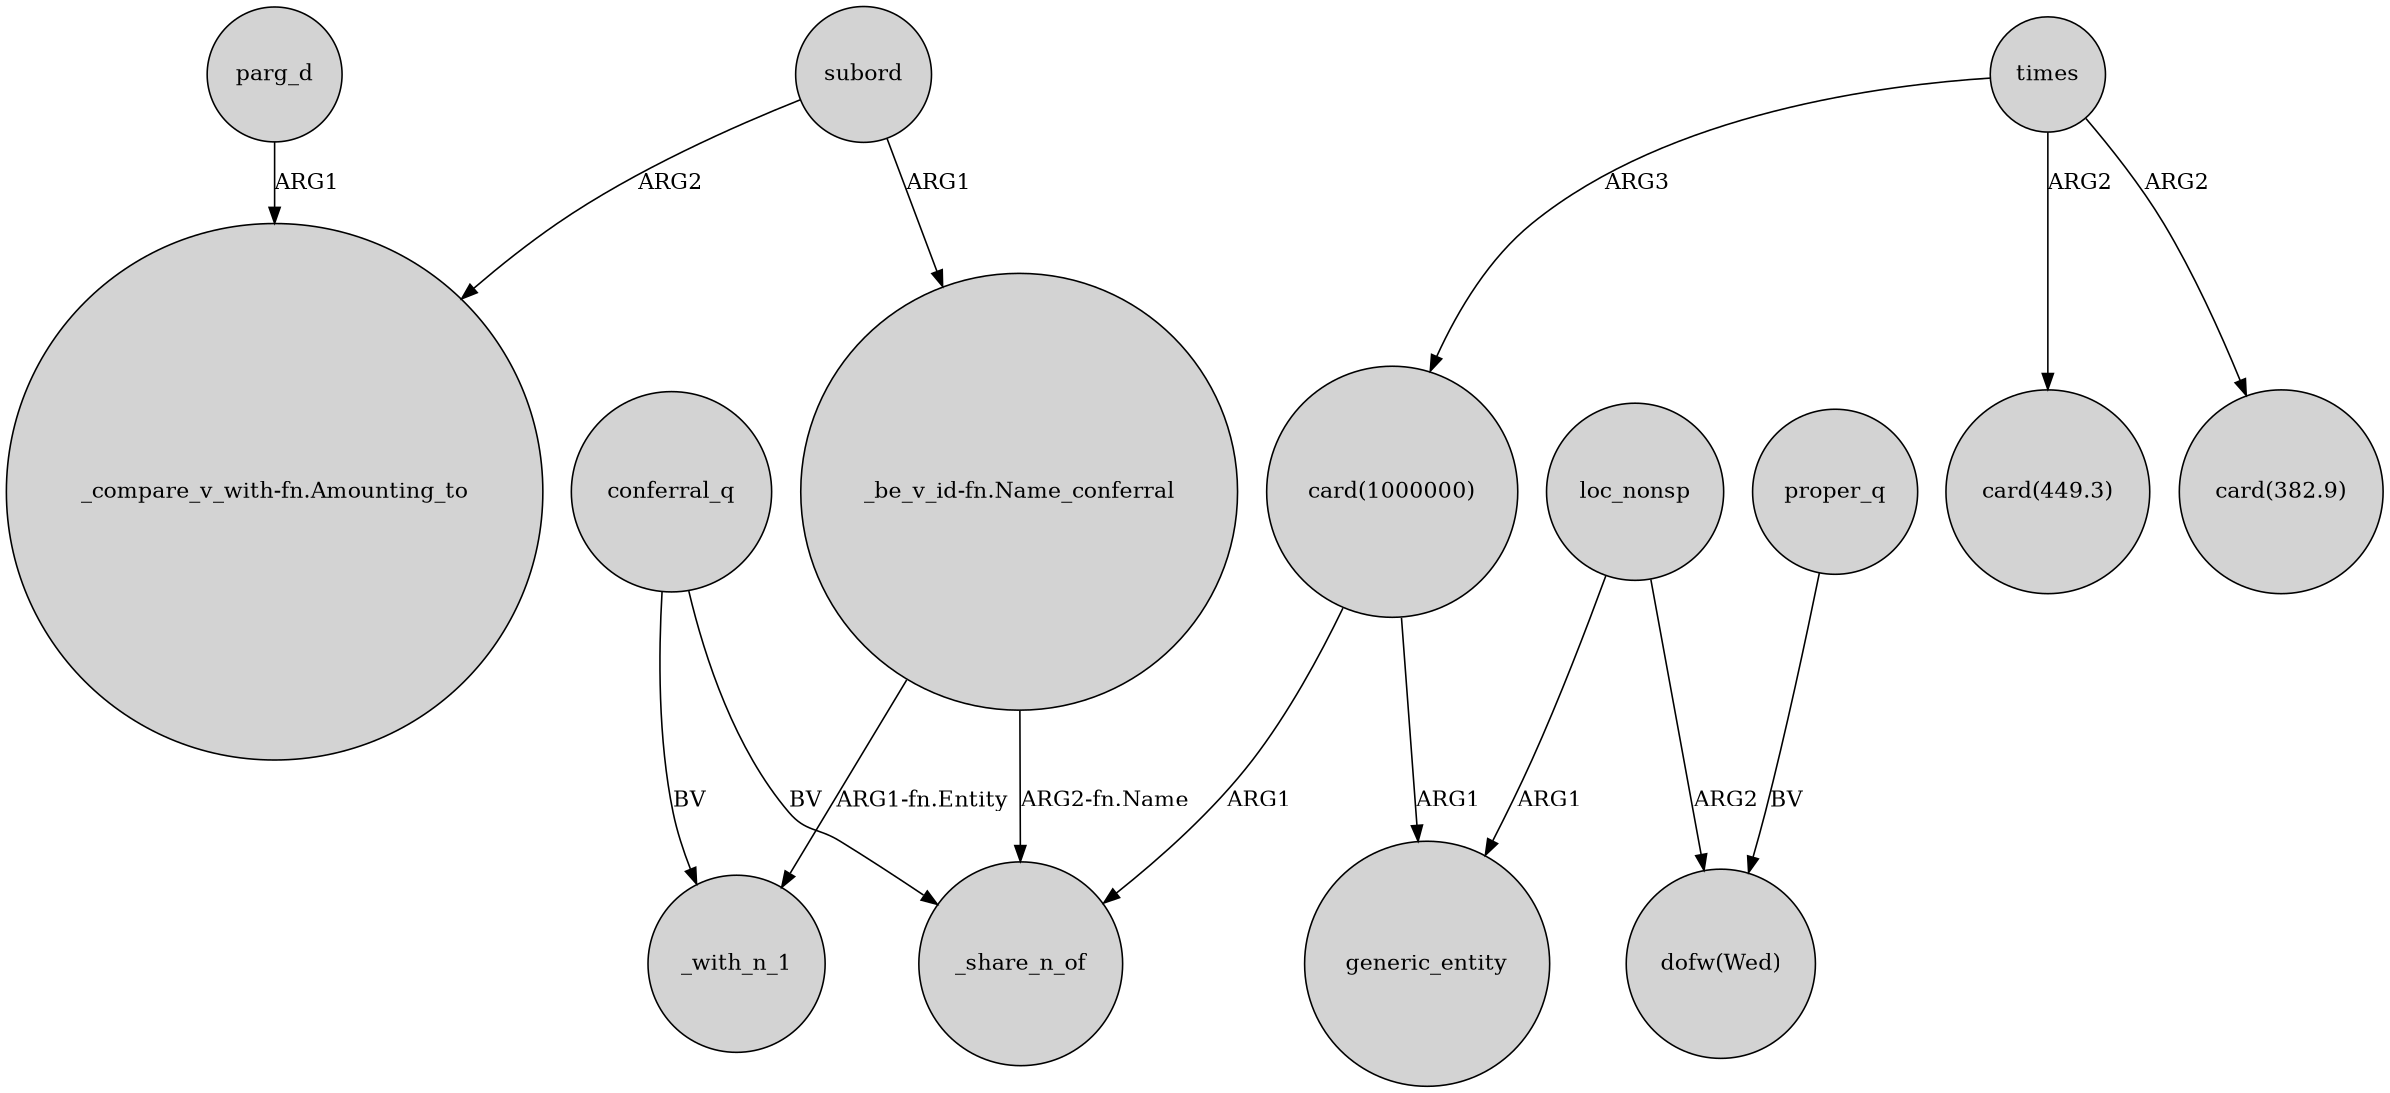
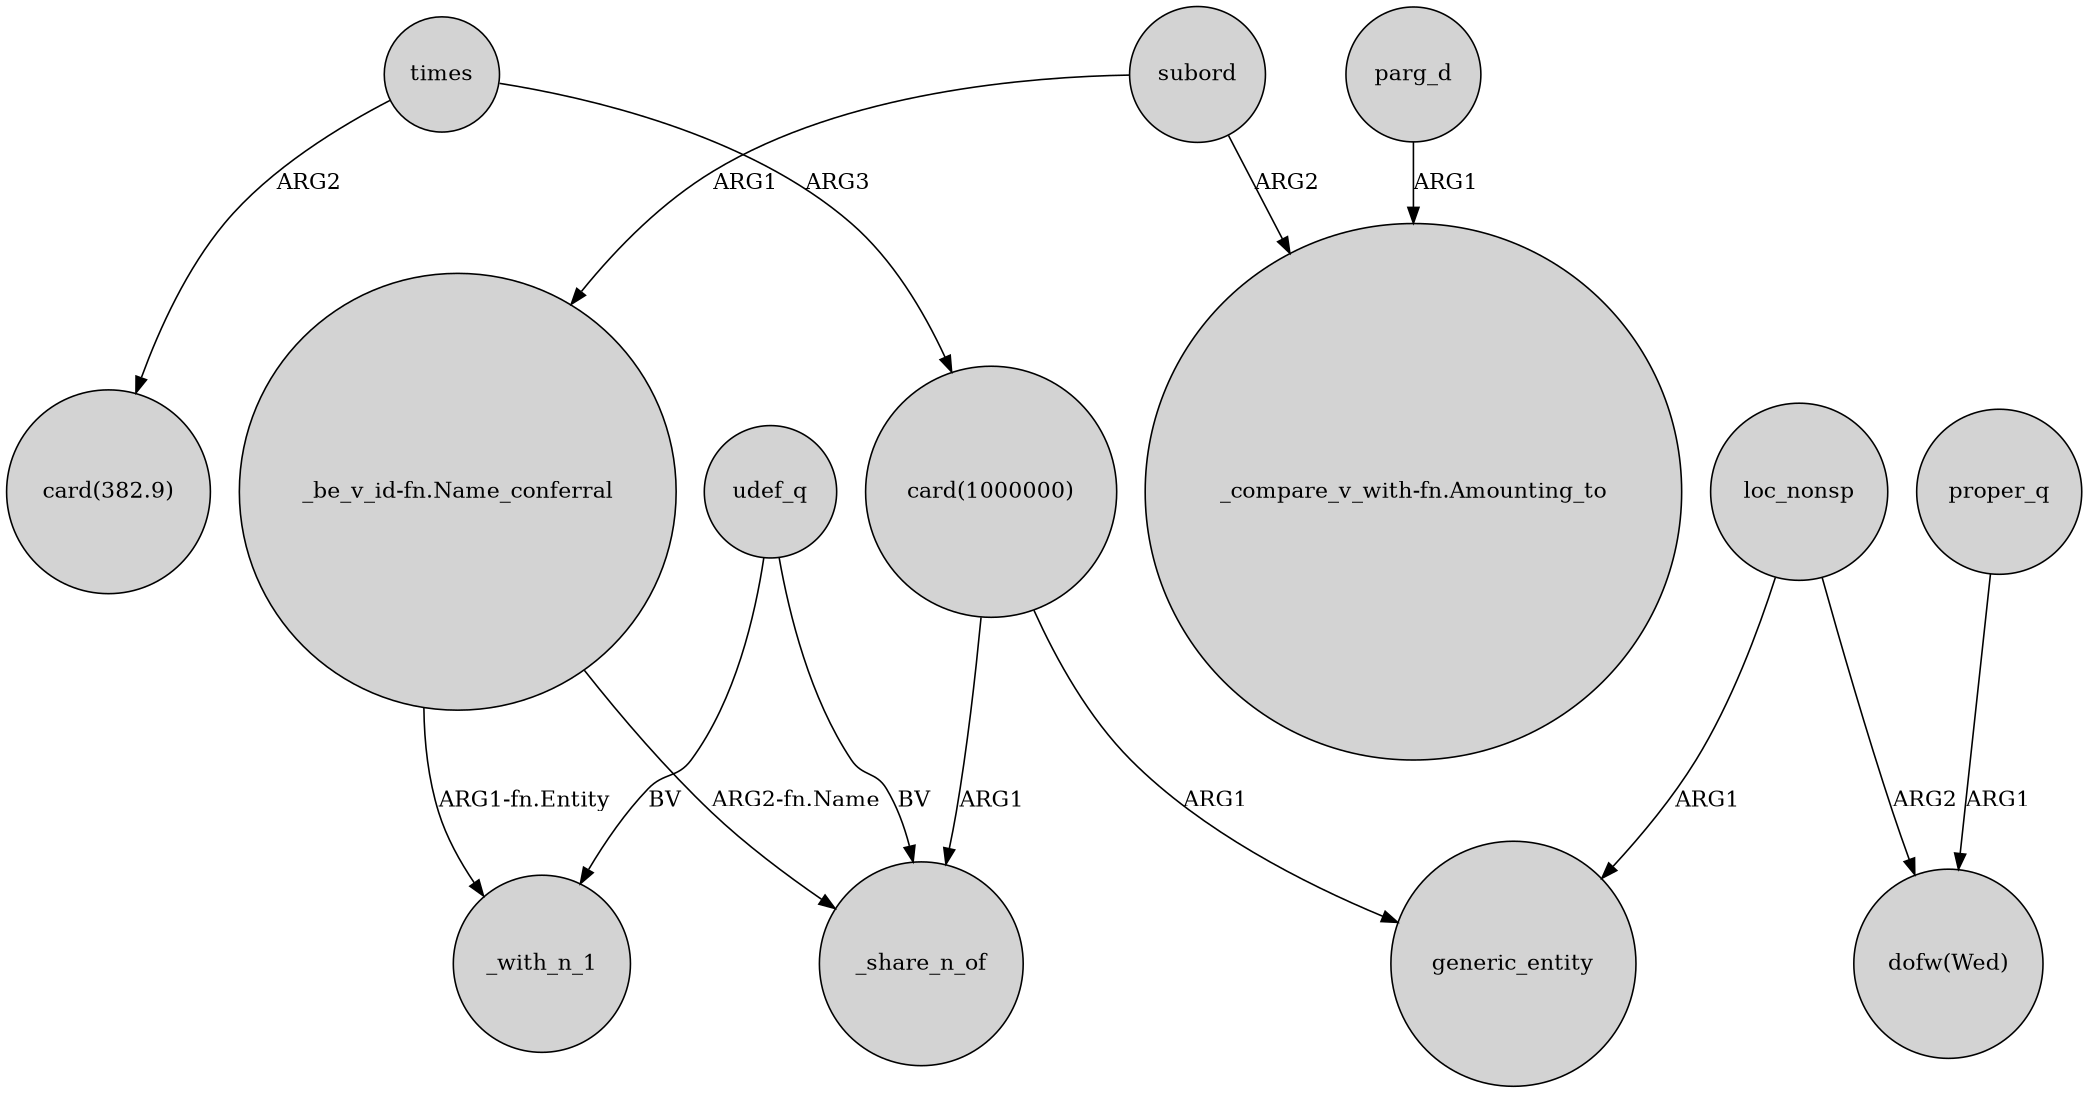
node "conferral_q": label "conferral_q" -> "udef_q"
node "card(449.3)": removed
edge "proper_q" -> "dofw(Wed)": label "BV" -> "ARG1"
